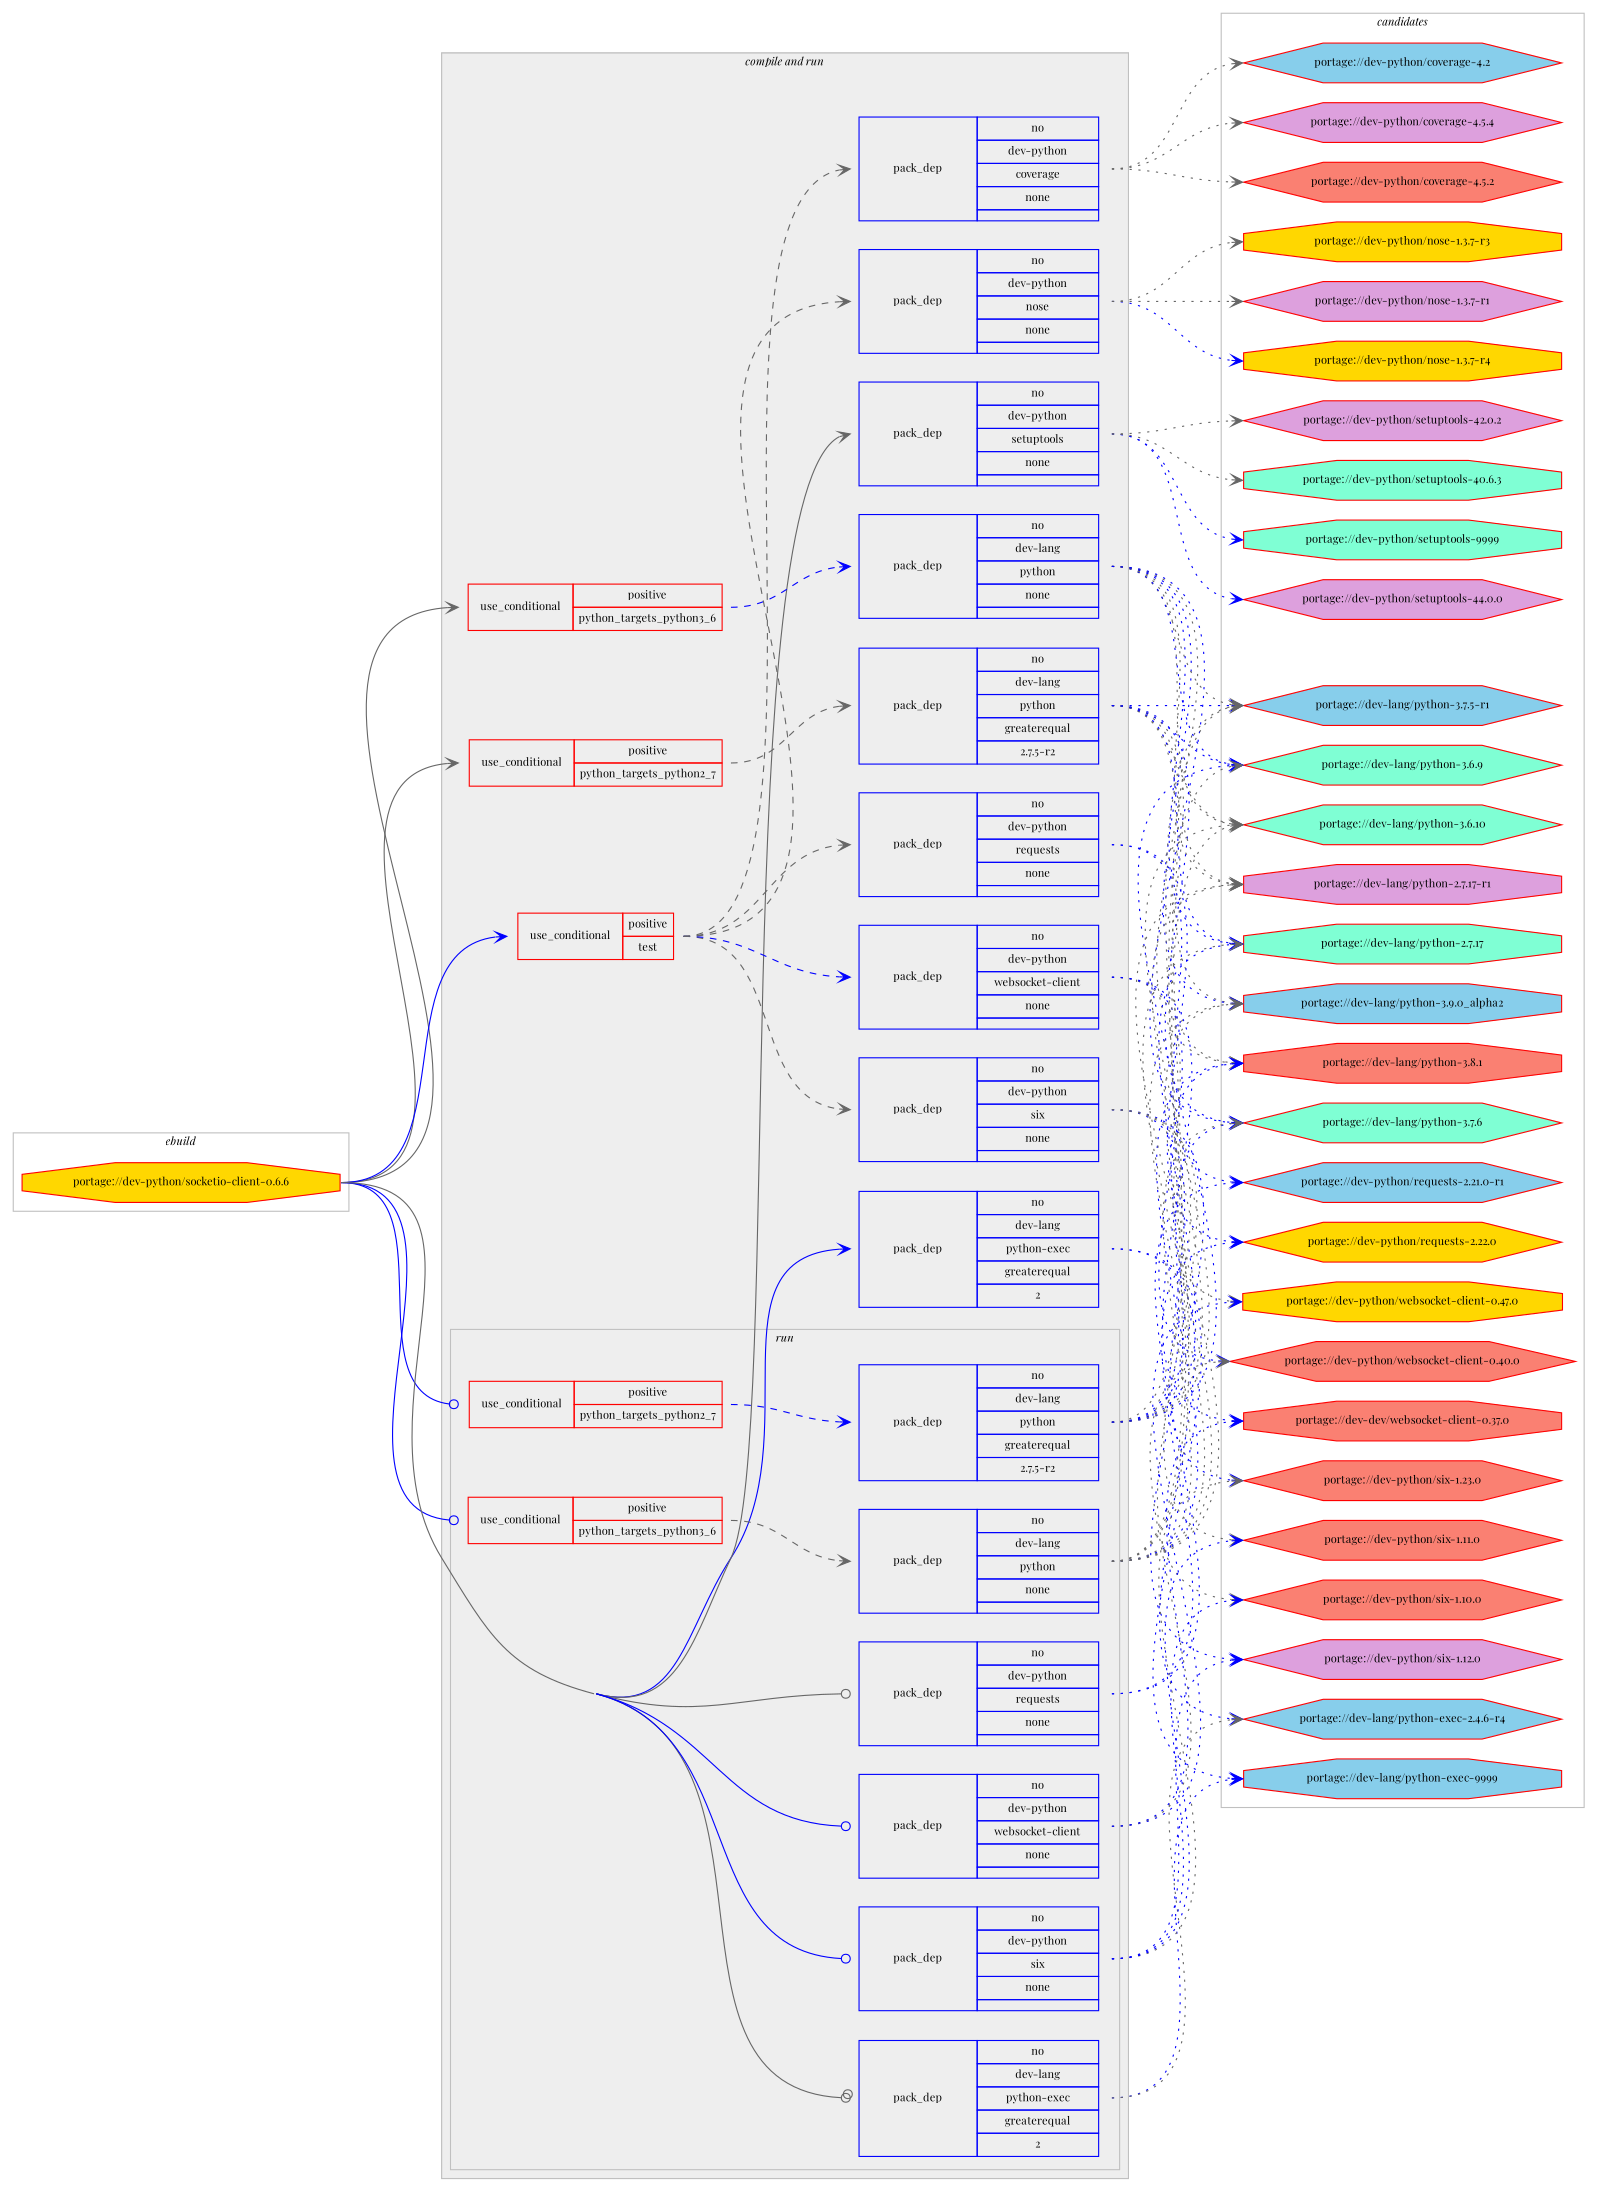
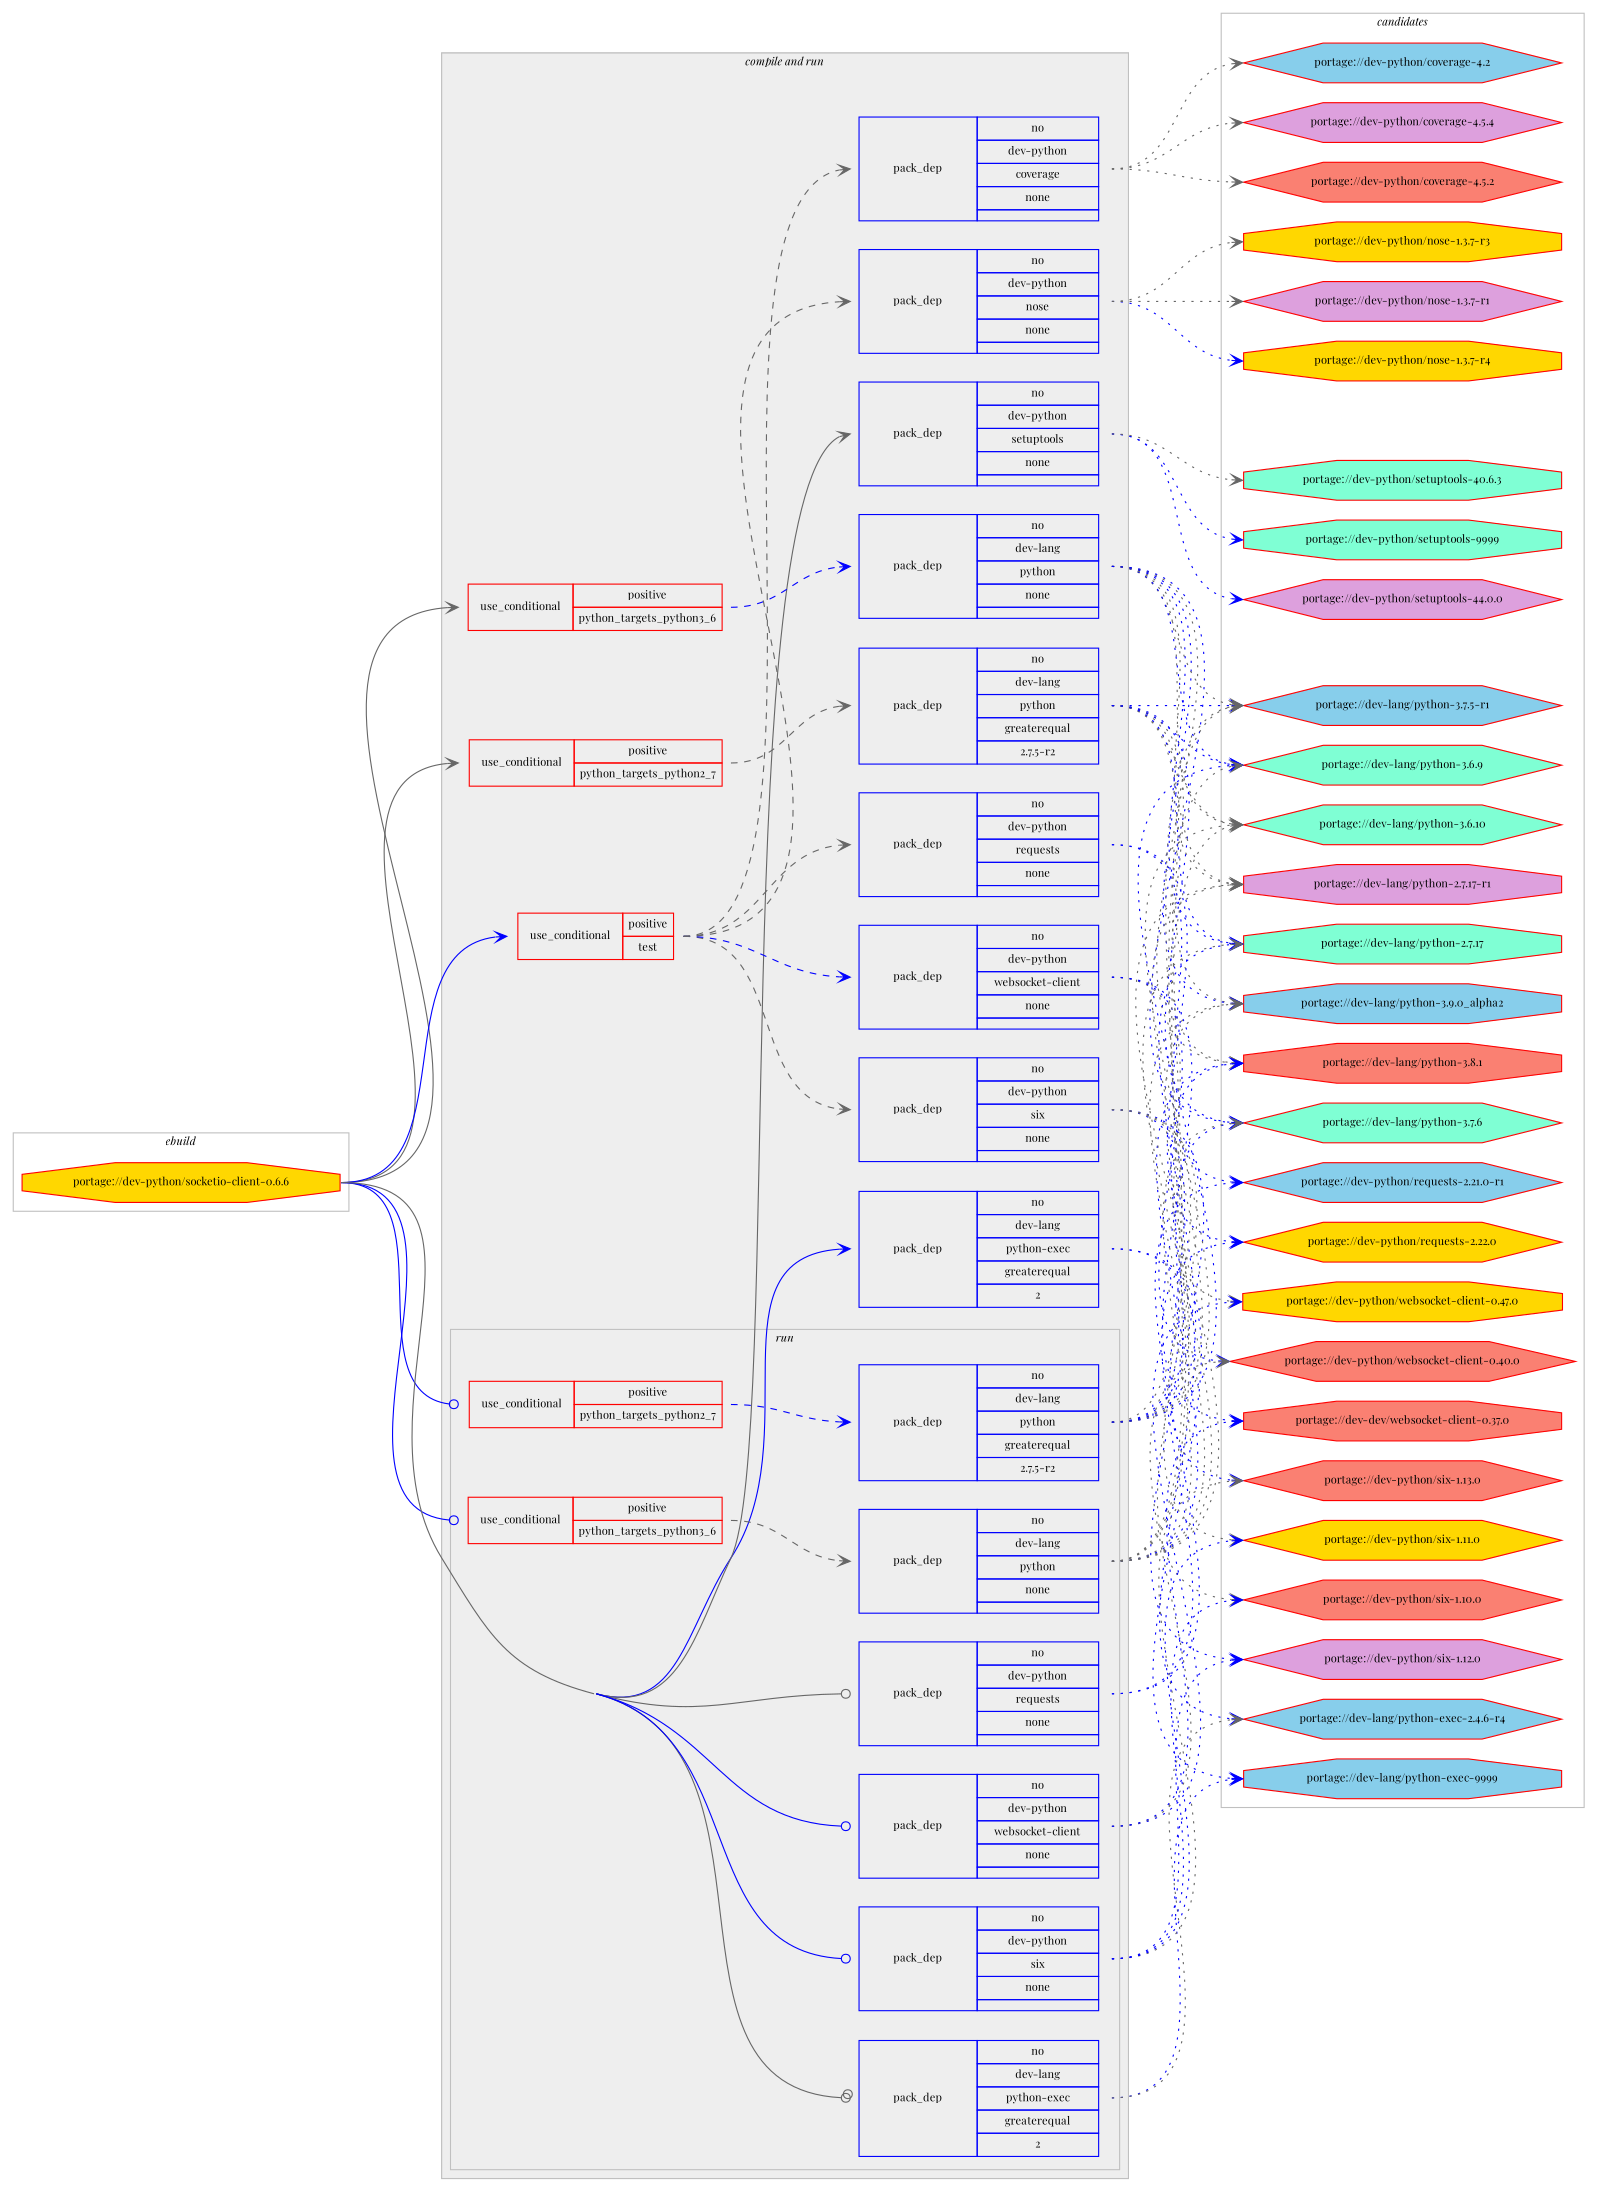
node "portage://dev-python/setuptools-42.0.2": removed
node "portage://dev-python/six-1.23.0": label "portage://dev-python/six-1.23.0" -> "portage://dev-python/six-1.13.0"
node "portage://dev-python/six-1.11.0": fillcolor salmon -> gold
